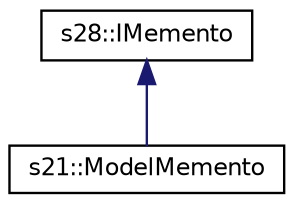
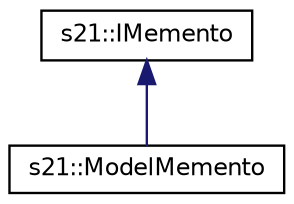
node "s28::IMemento": label "s28::IMemento" -> "s21::IMemento"
